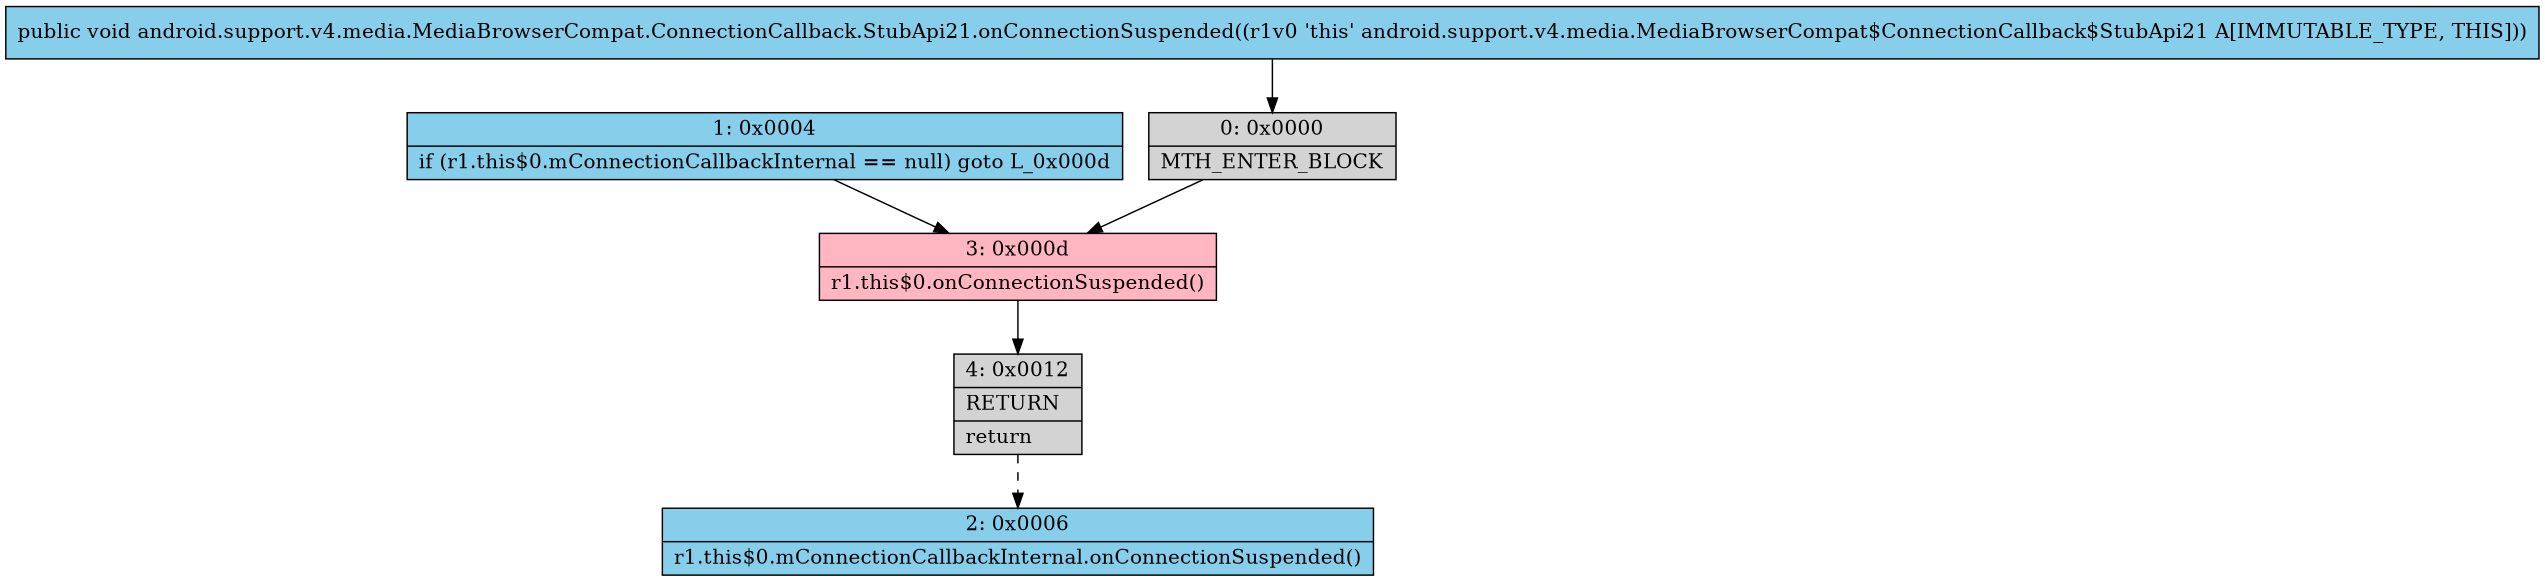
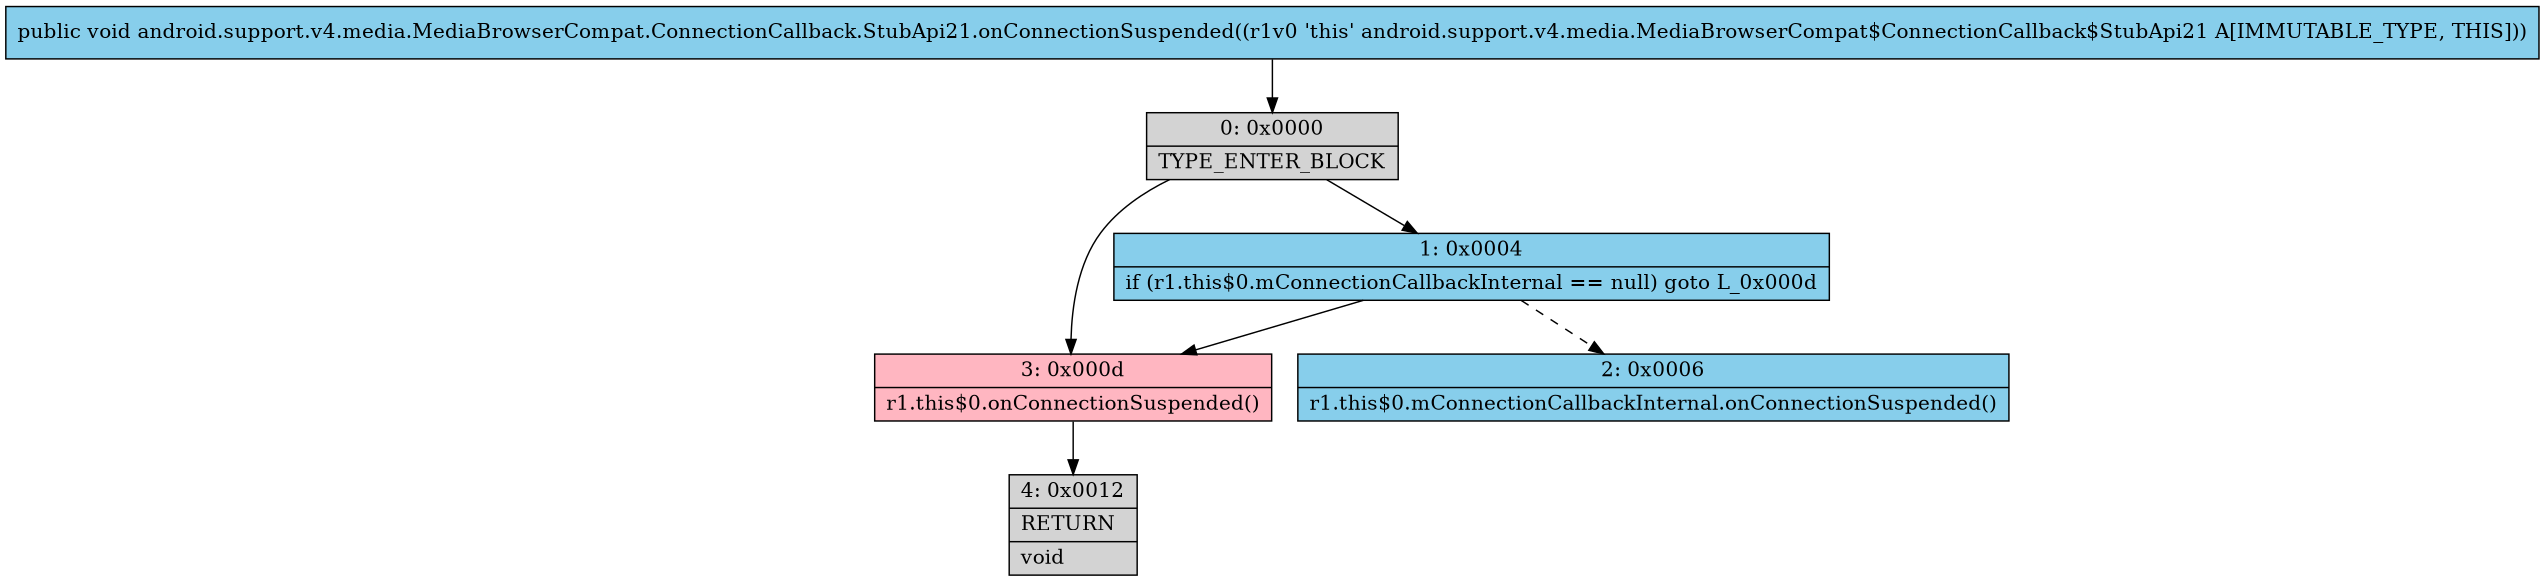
node "0: 0x0000": text "MTH_ENTER_BLOCK" -> "TYPE_ENTER_BLOCK"
edge "0: 0x0000" -> "1: 0x0004": added
node "4: 0x0012": text "return" -> "void"
edge "4: 0x0012" -> "2: 0x0006": now "1: 0x0004" -> "2: 0x0006"
